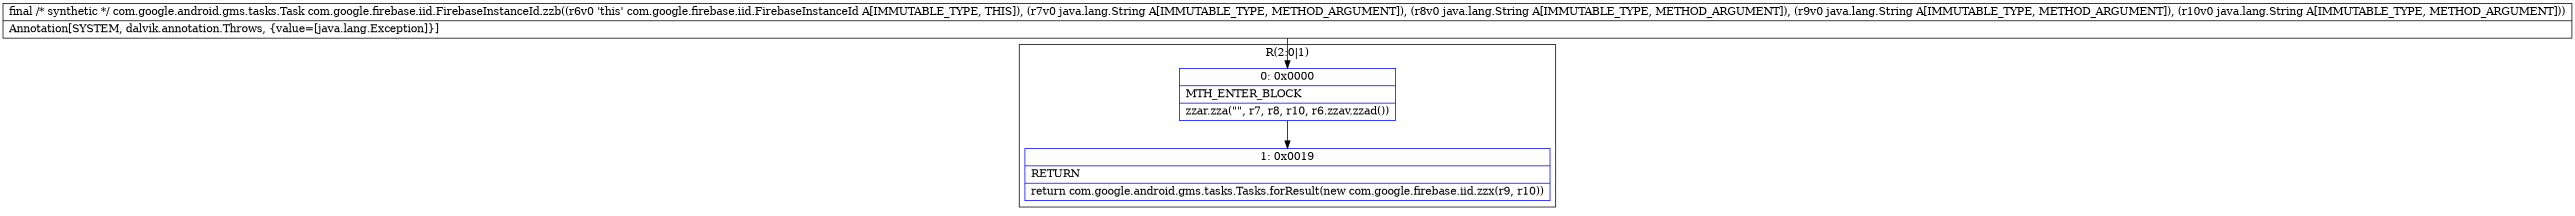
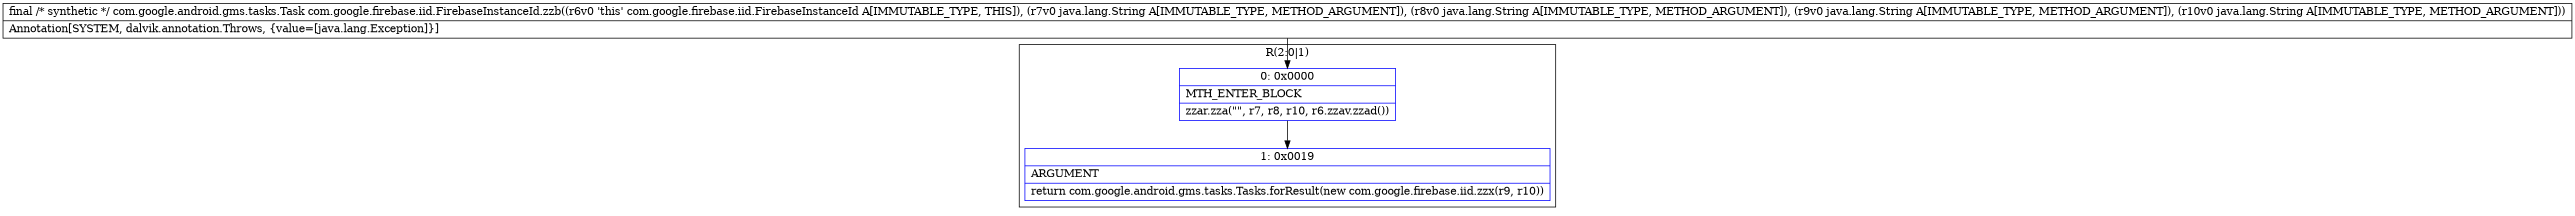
node "1: 0x0019": text "RETURN" -> "ARGUMENT"
